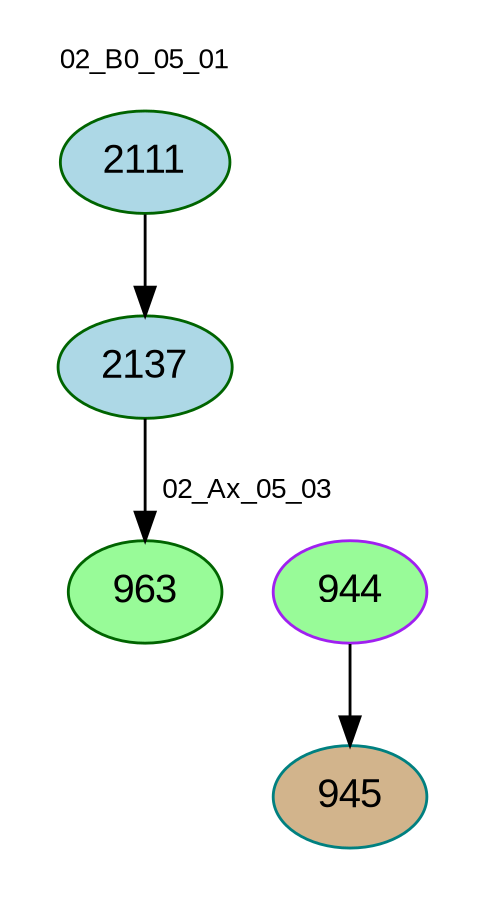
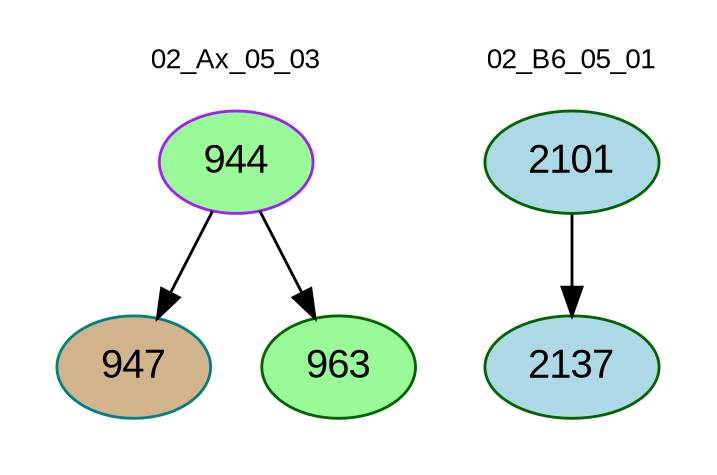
cluster "02_B0_05_01": label "02_B0_05_01" -> "02_B6_05_01"
node "2111": label "2111" -> "2101"
edge "2137" -> "963": now "944" -> "963"
node "945": label "945" -> "947"
